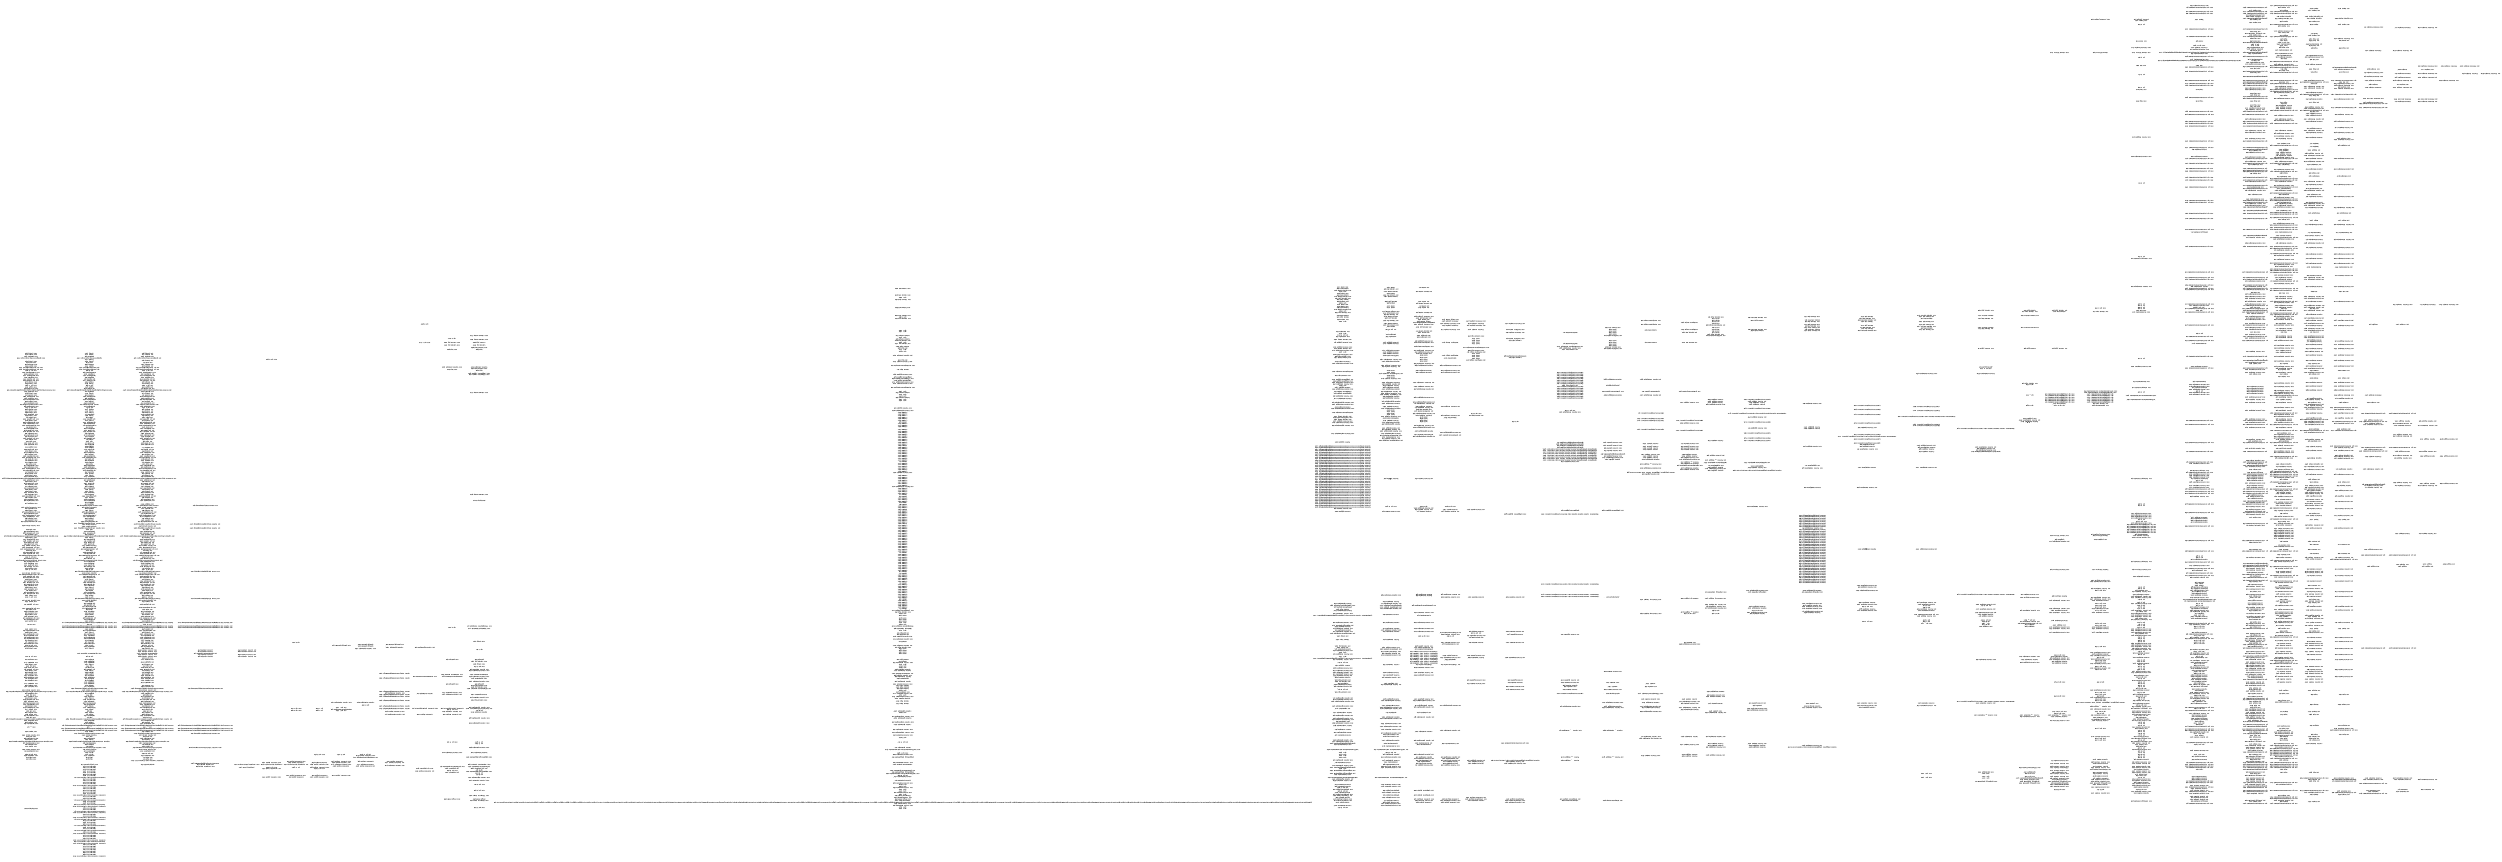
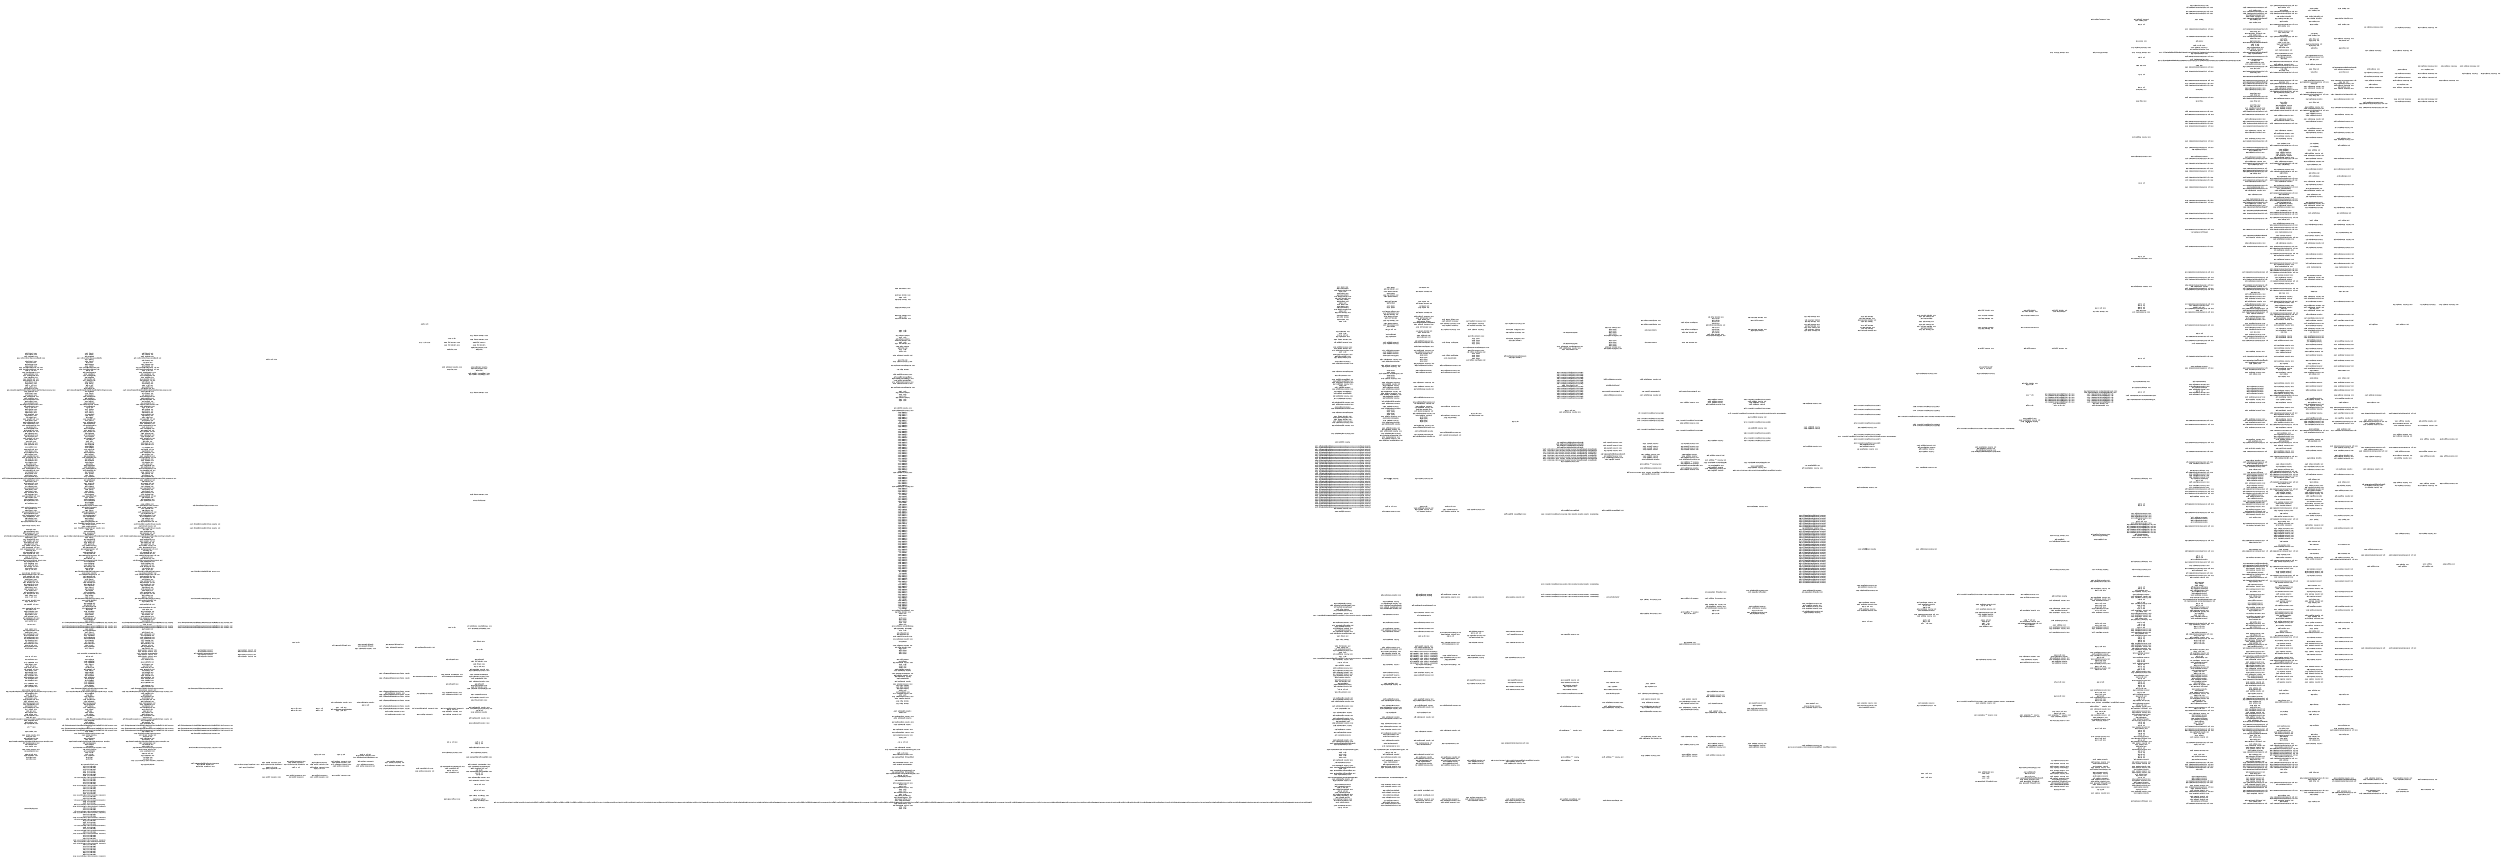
node "CE0x52e4130": removed
